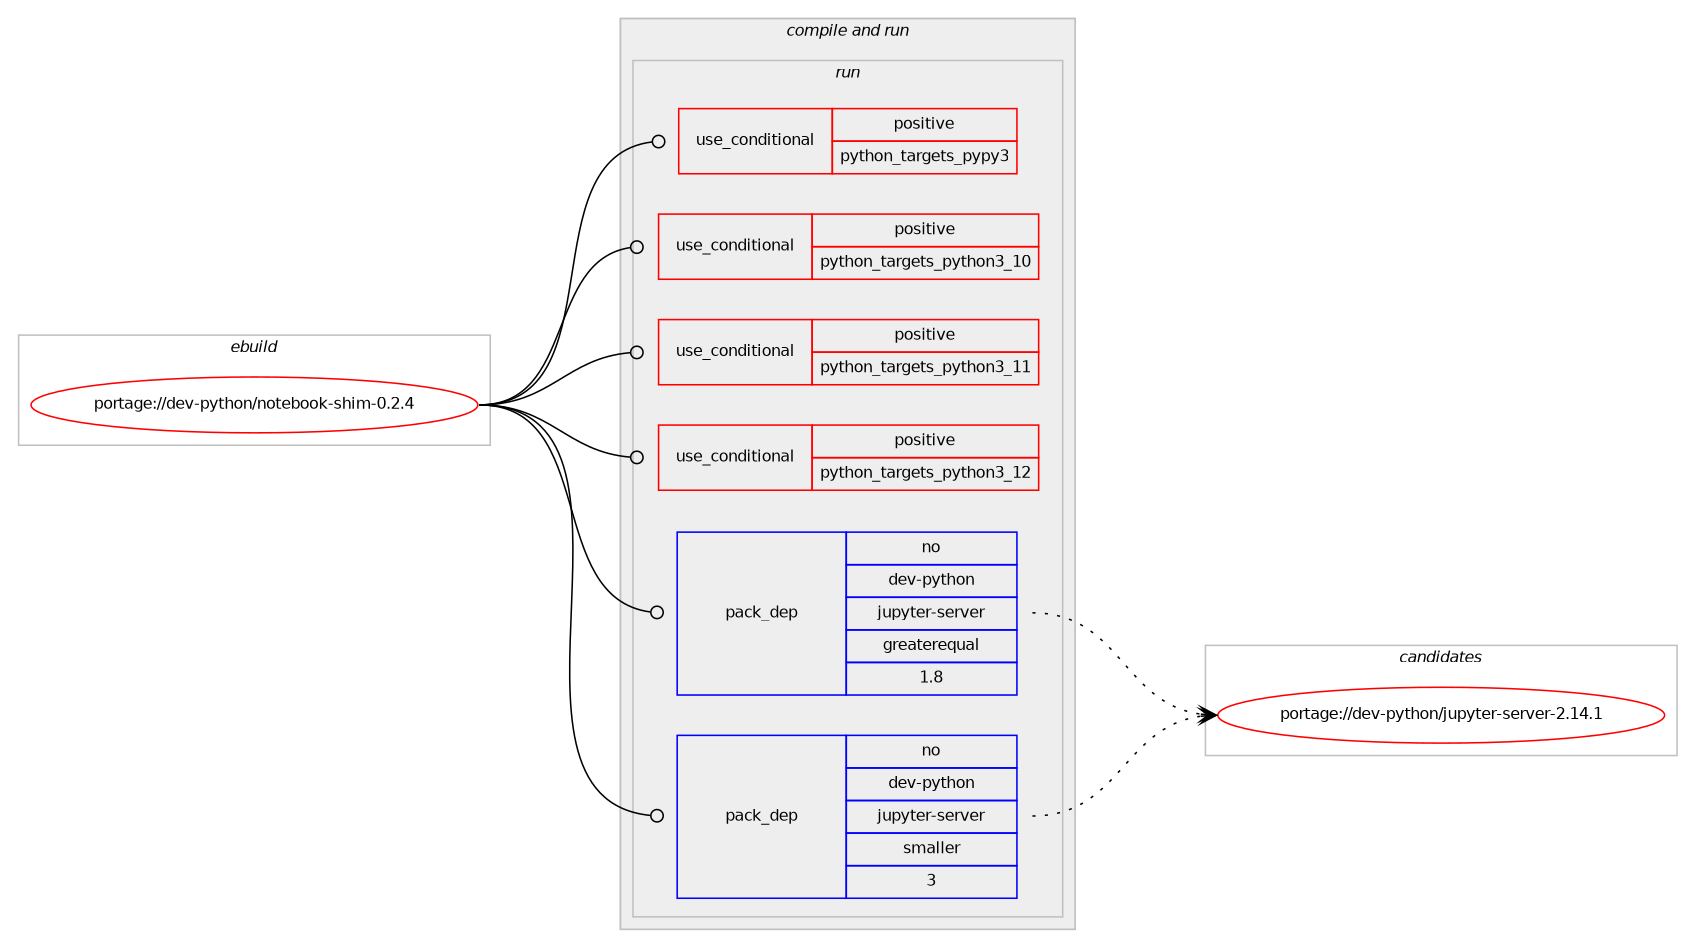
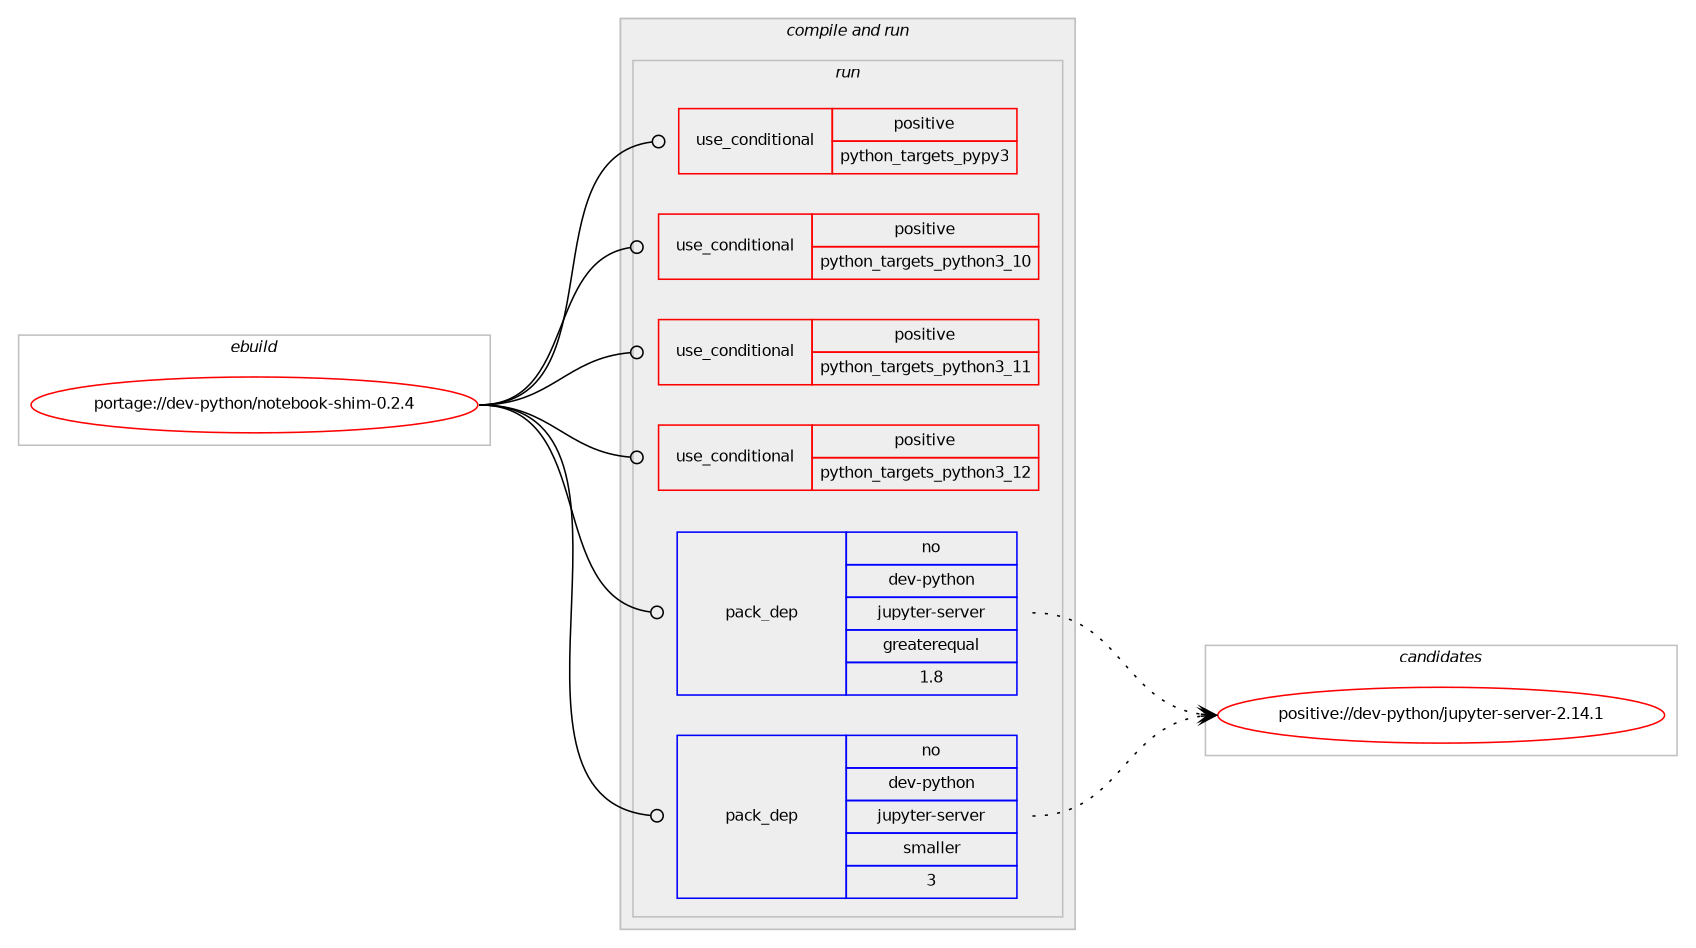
node "portage://dev-python/jupyter-server-2.14.1": label "portage://dev-python/jupyter-server-2.14.1" -> "positive://dev-python/jupyter-server-2.14.1"
